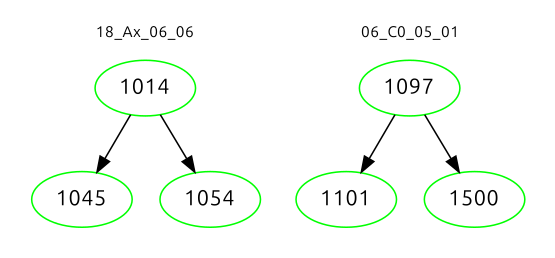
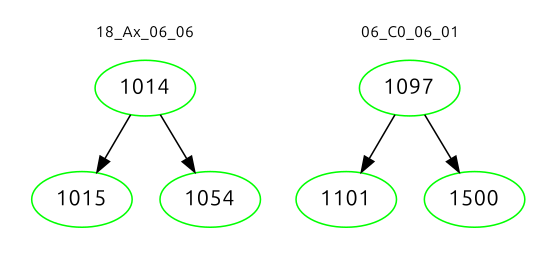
cluster "06_C0_05_01": label "06_C0_05_01" -> "06_C0_06_01"
node "1045": label "1045" -> "1015"
